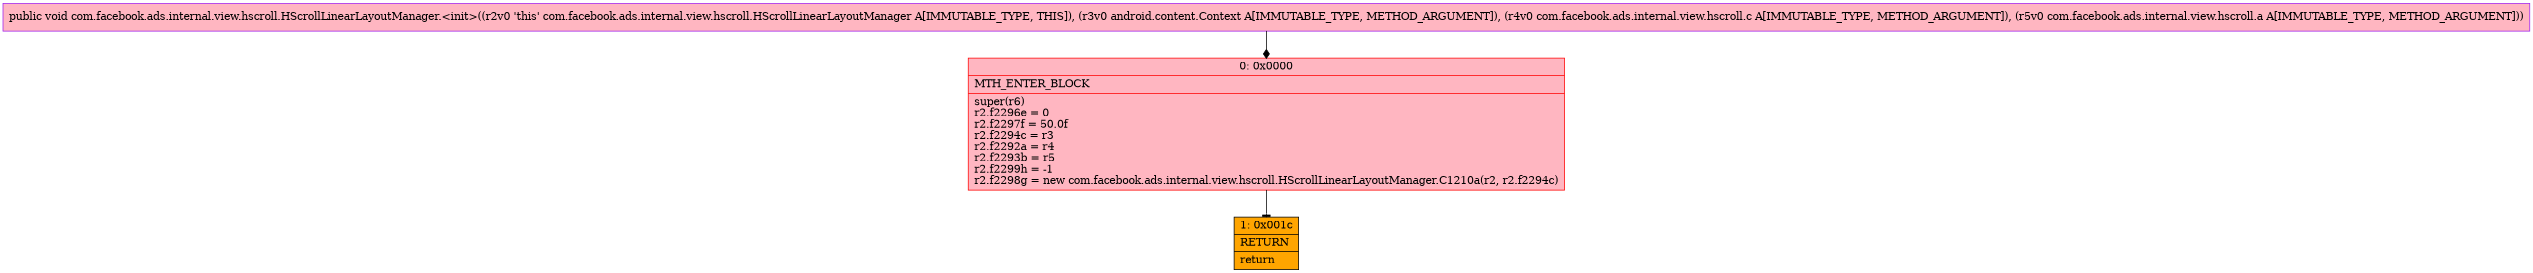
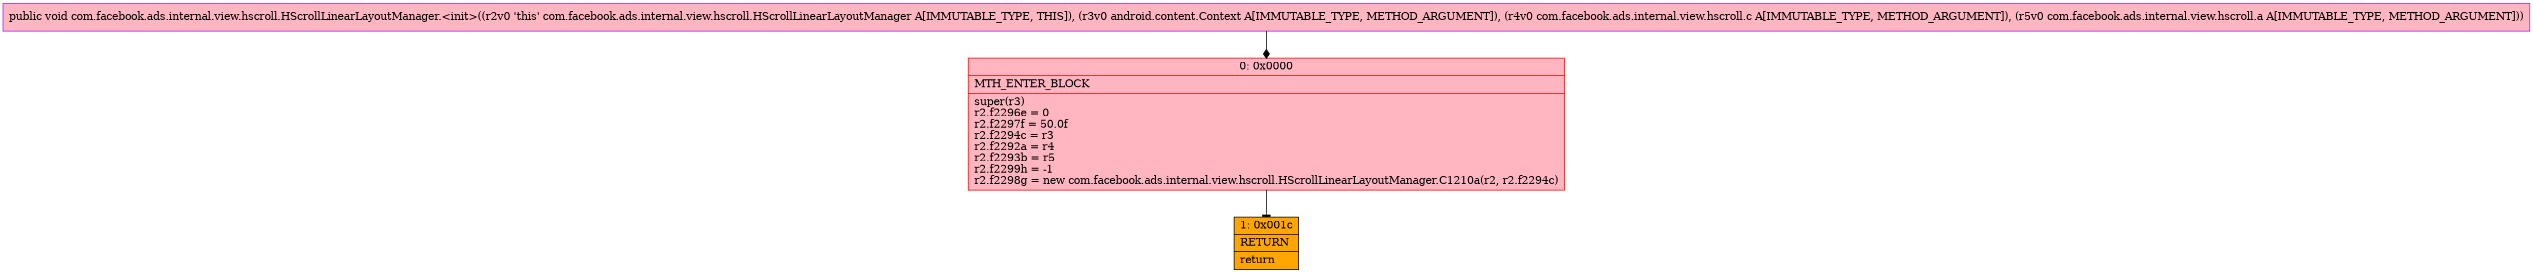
node "0: 0x0000": text "super(r6)" -> "super(r3)"
